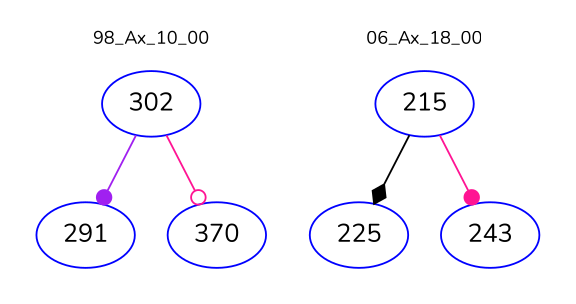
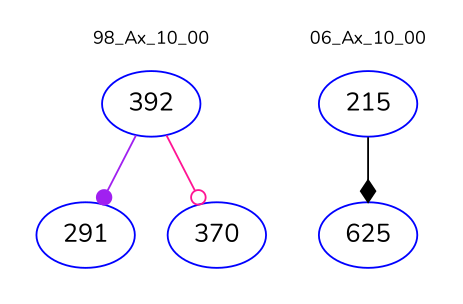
cluster "06_Ax_18_00": label "06_Ax_18_00" -> "06_Ax_10_00"
node "302": label "302" -> "392"
node "225": label "225" -> "625"
node "243": removed
